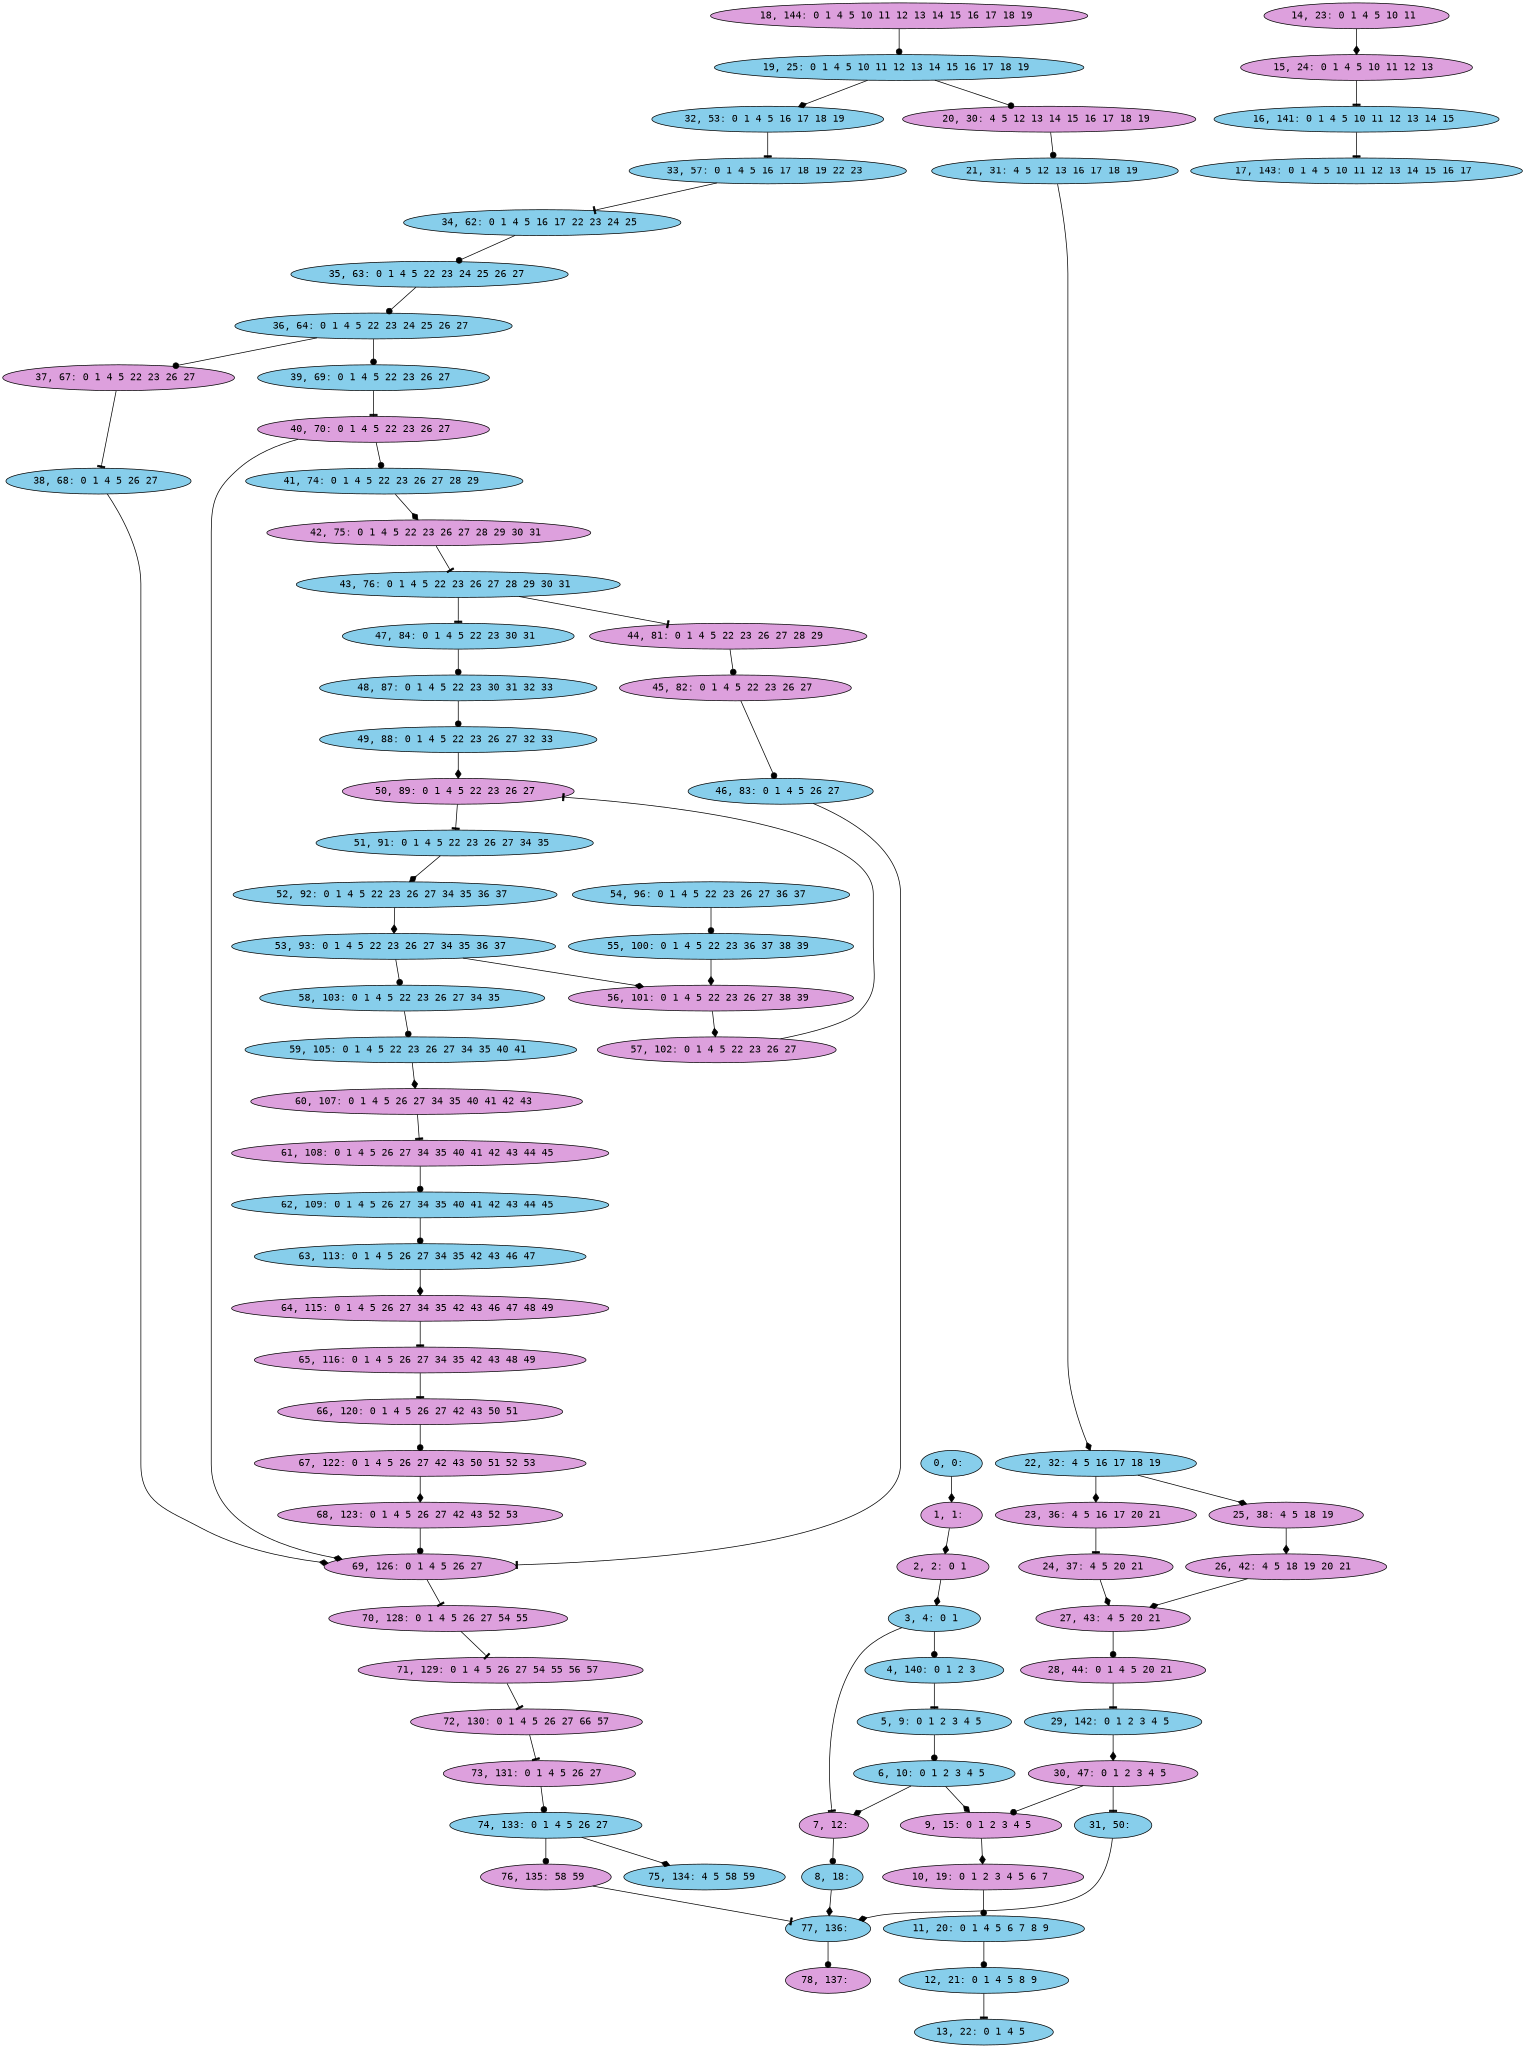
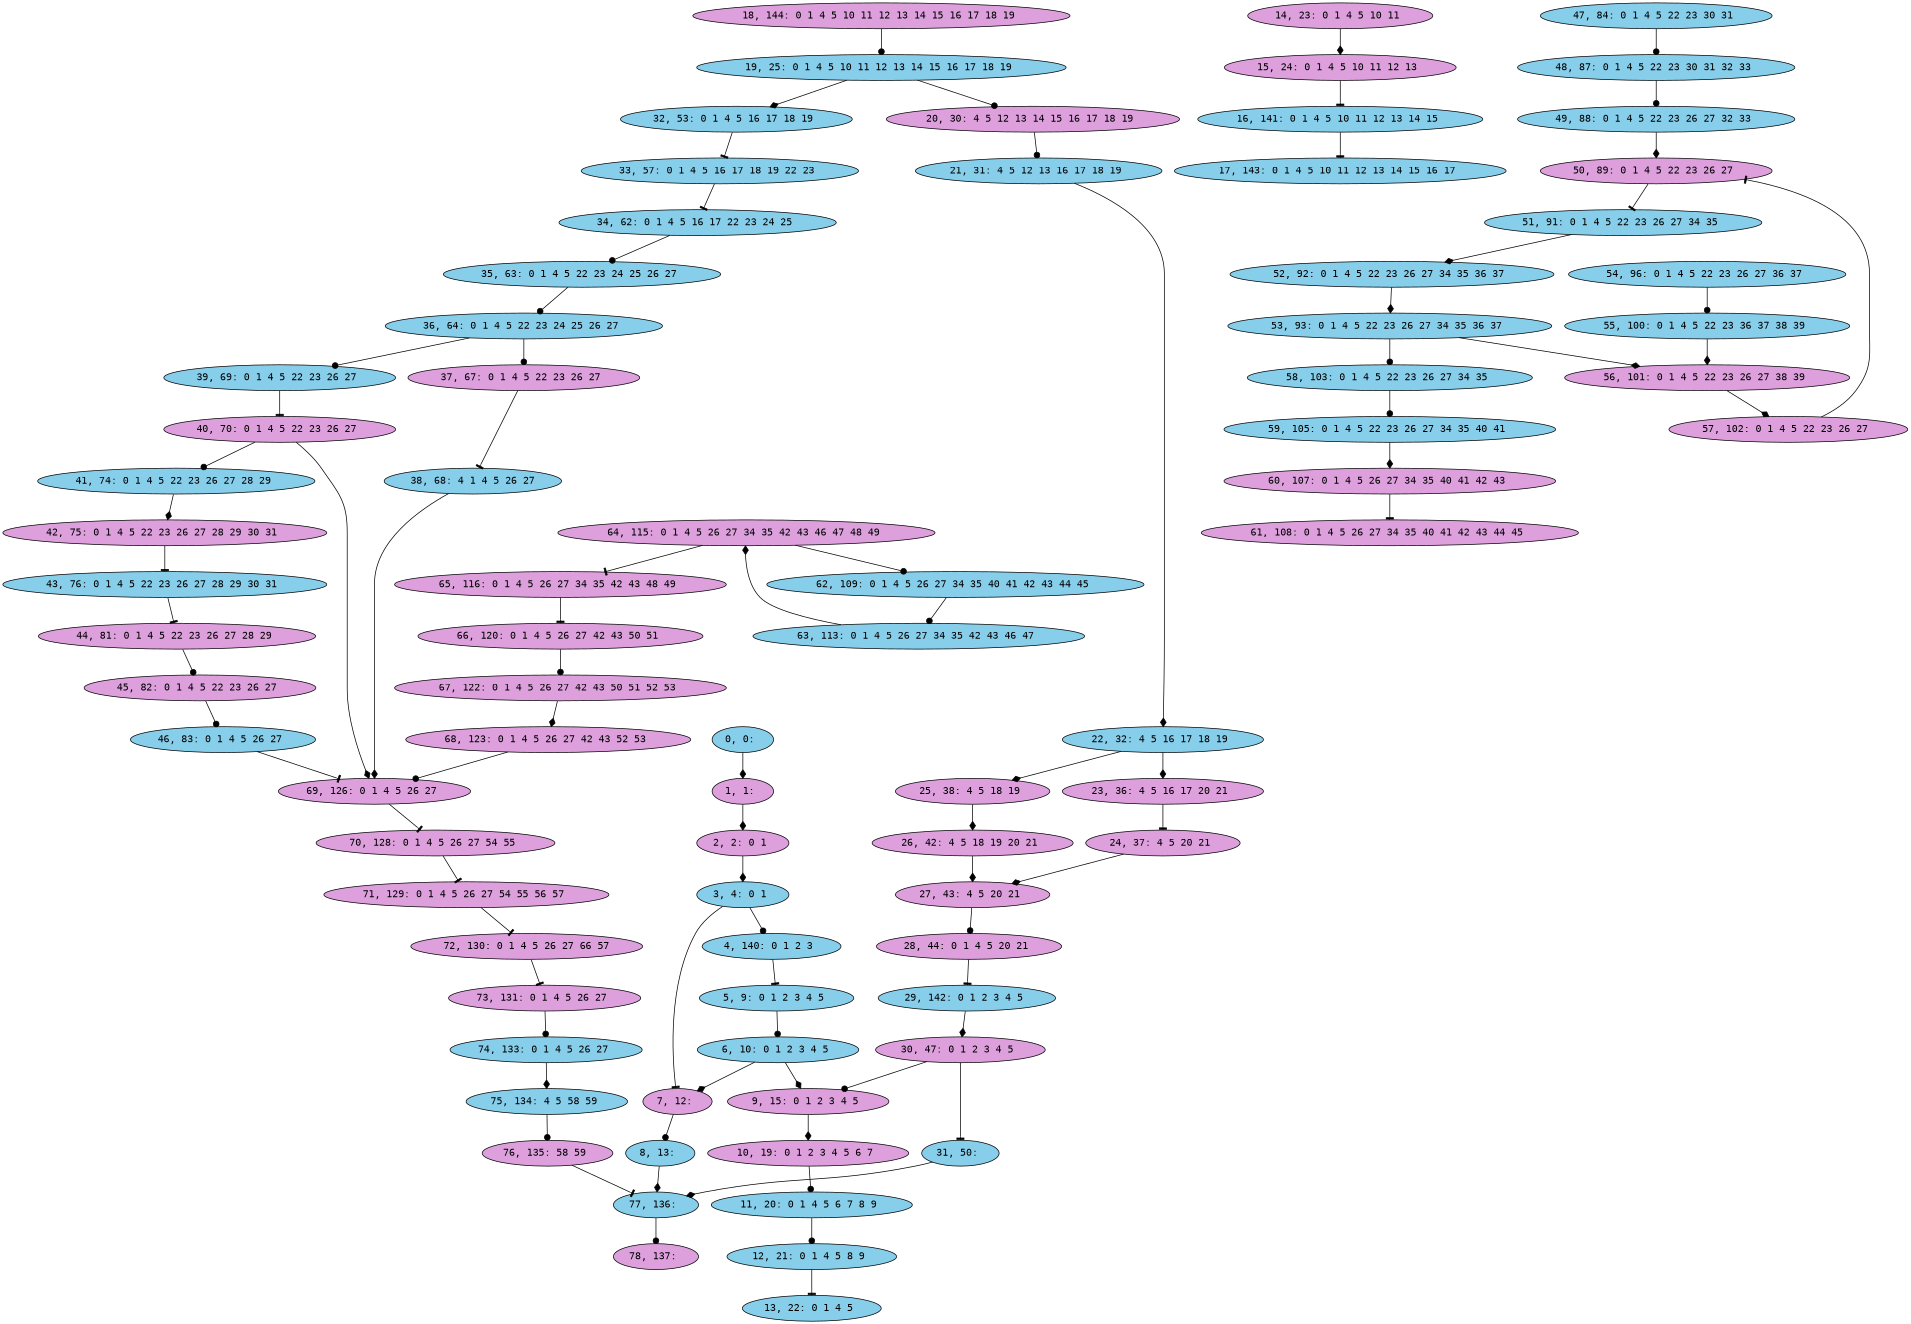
node "38, 68: 0 1 4 5 26 27": label "38, 68: 0 1 4 5 26 27" -> "38, 68: 4 1 4 5 26 27"
edge "43, 76: 0 1 4 5 22 23 26 27 28 29 30 31" -> "47, 84: 0 1 4 5 22 23 30 31": removed
edge "61, 108: 0 1 4 5 26 27 34 35 40 41 42 43 44 45" -> "62, 109: 0 1 4 5 26 27 34 35 40 41 42 43 44 45": now "64, 115: 0 1 4 5 26 27 34 35 42 43 46 47 48 49" -> "62, 109: 0 1 4 5 26 27 34 35 40 41 42 43 44 45"
edge "74, 133: 0 1 4 5 26 27" -> "76, 135: 58 59": now "75, 134: 4 5 58 59" -> "76, 135: 58 59"
node "8, 18:": label "8, 18:" -> "8, 13:"
